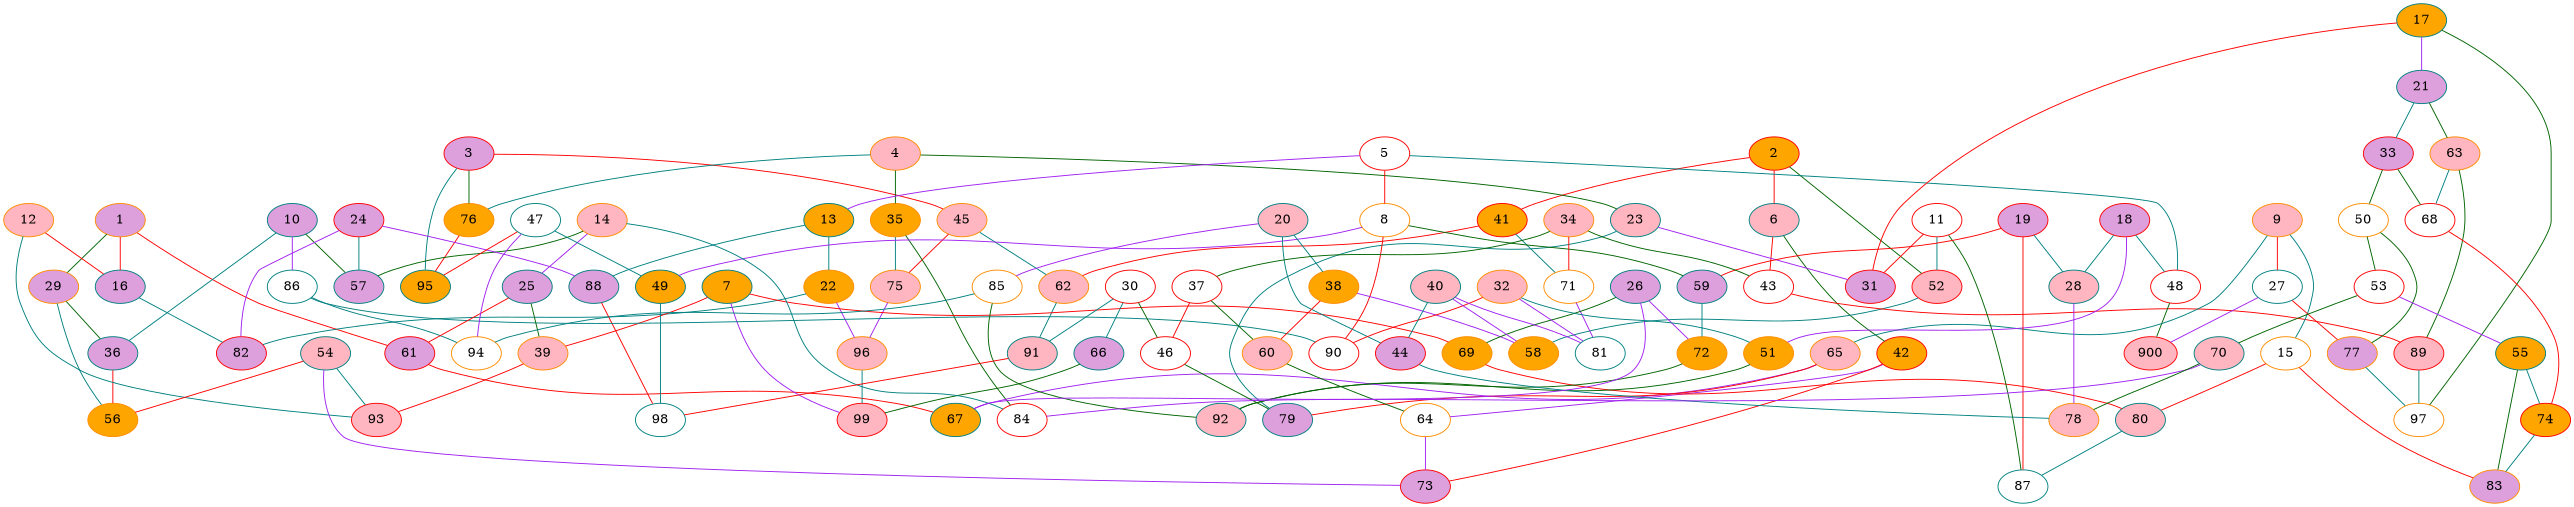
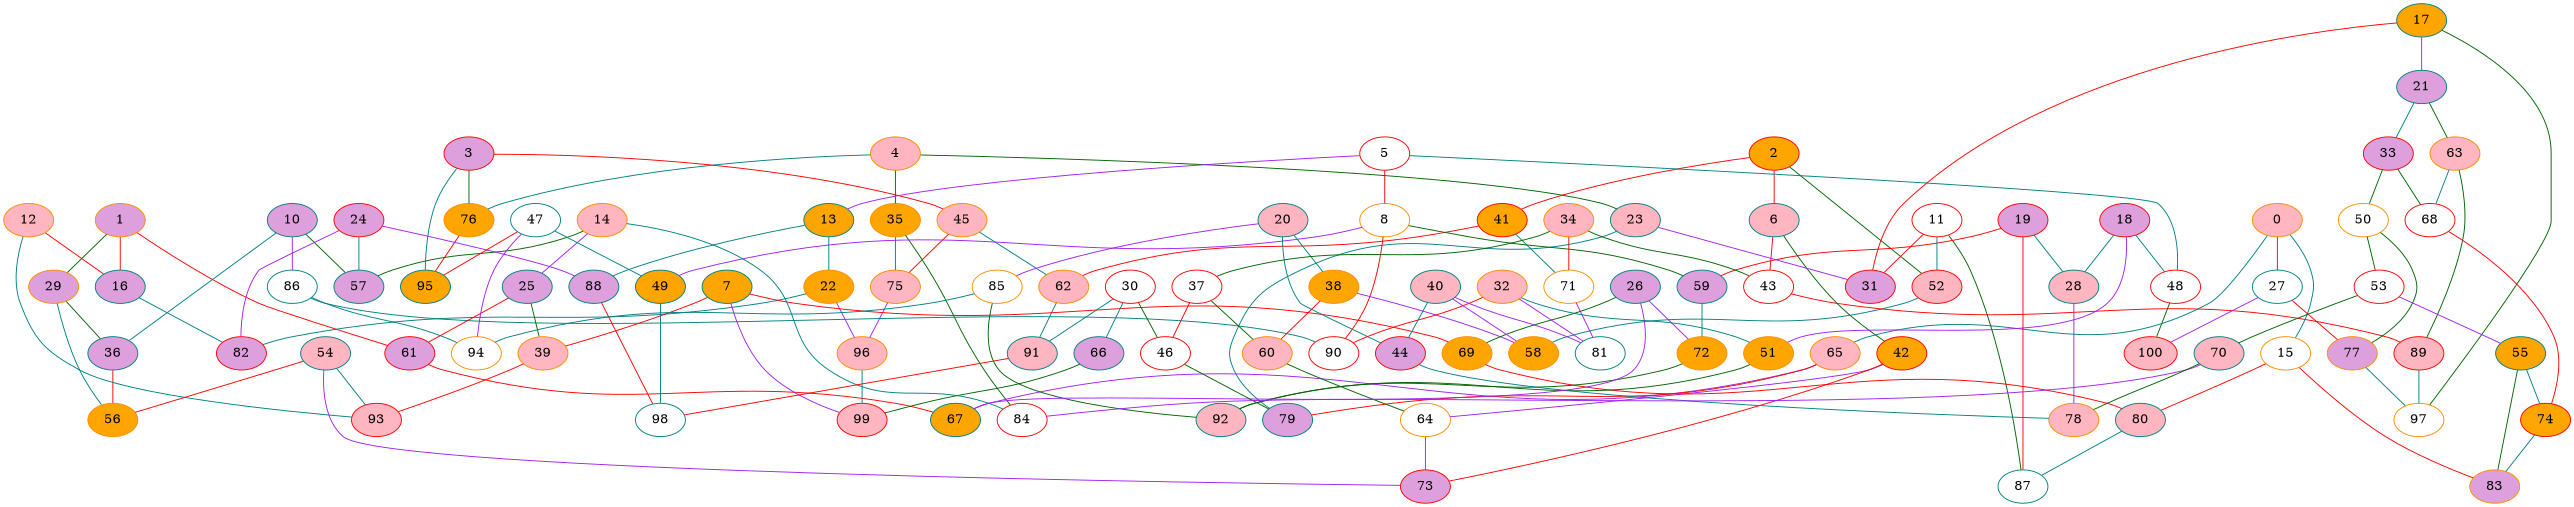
node "9": label "9" -> "0"
node "900": label "900" -> "100"
